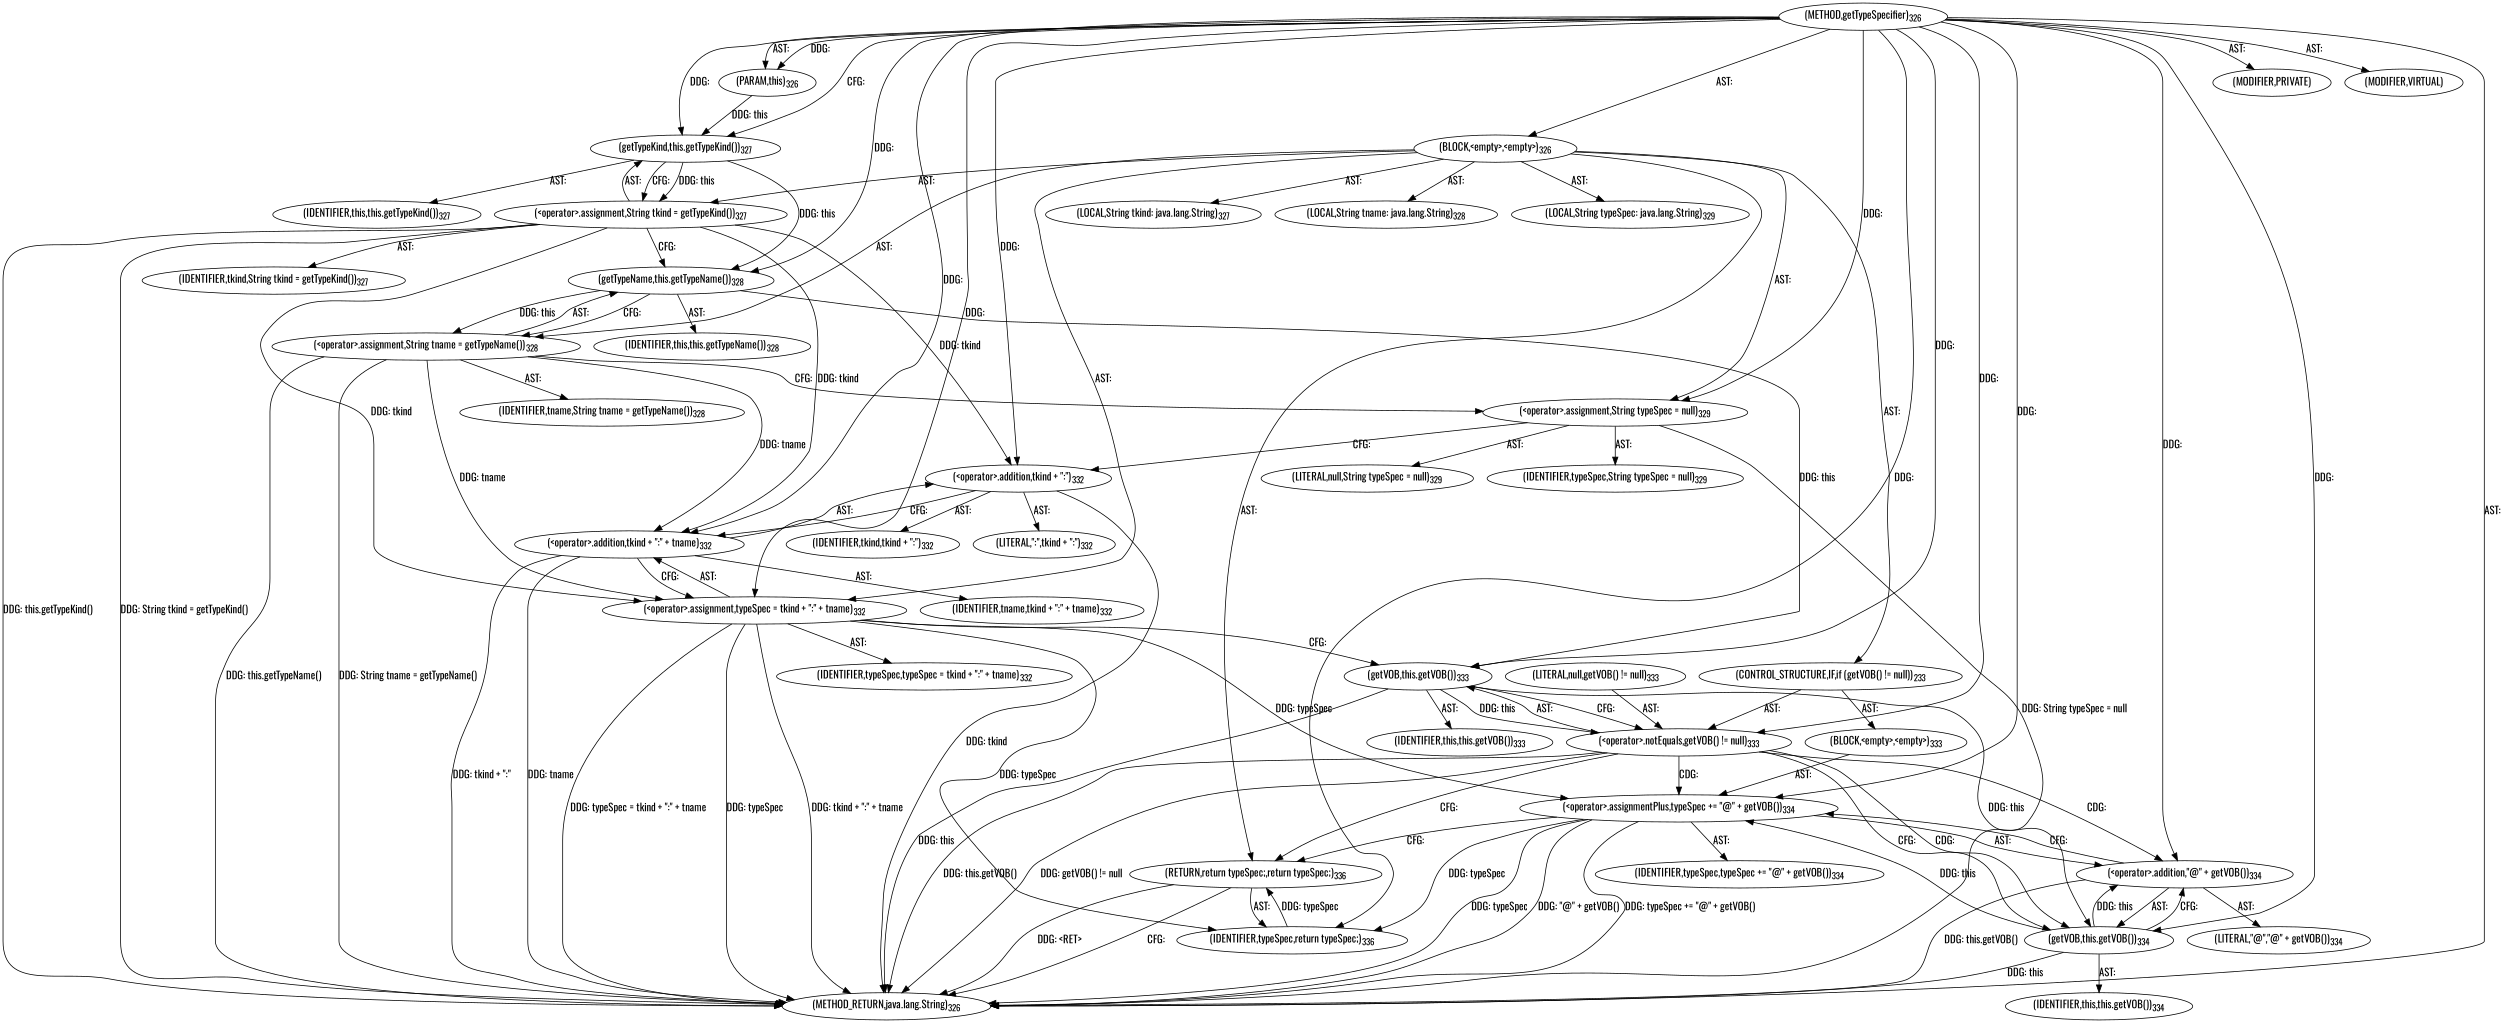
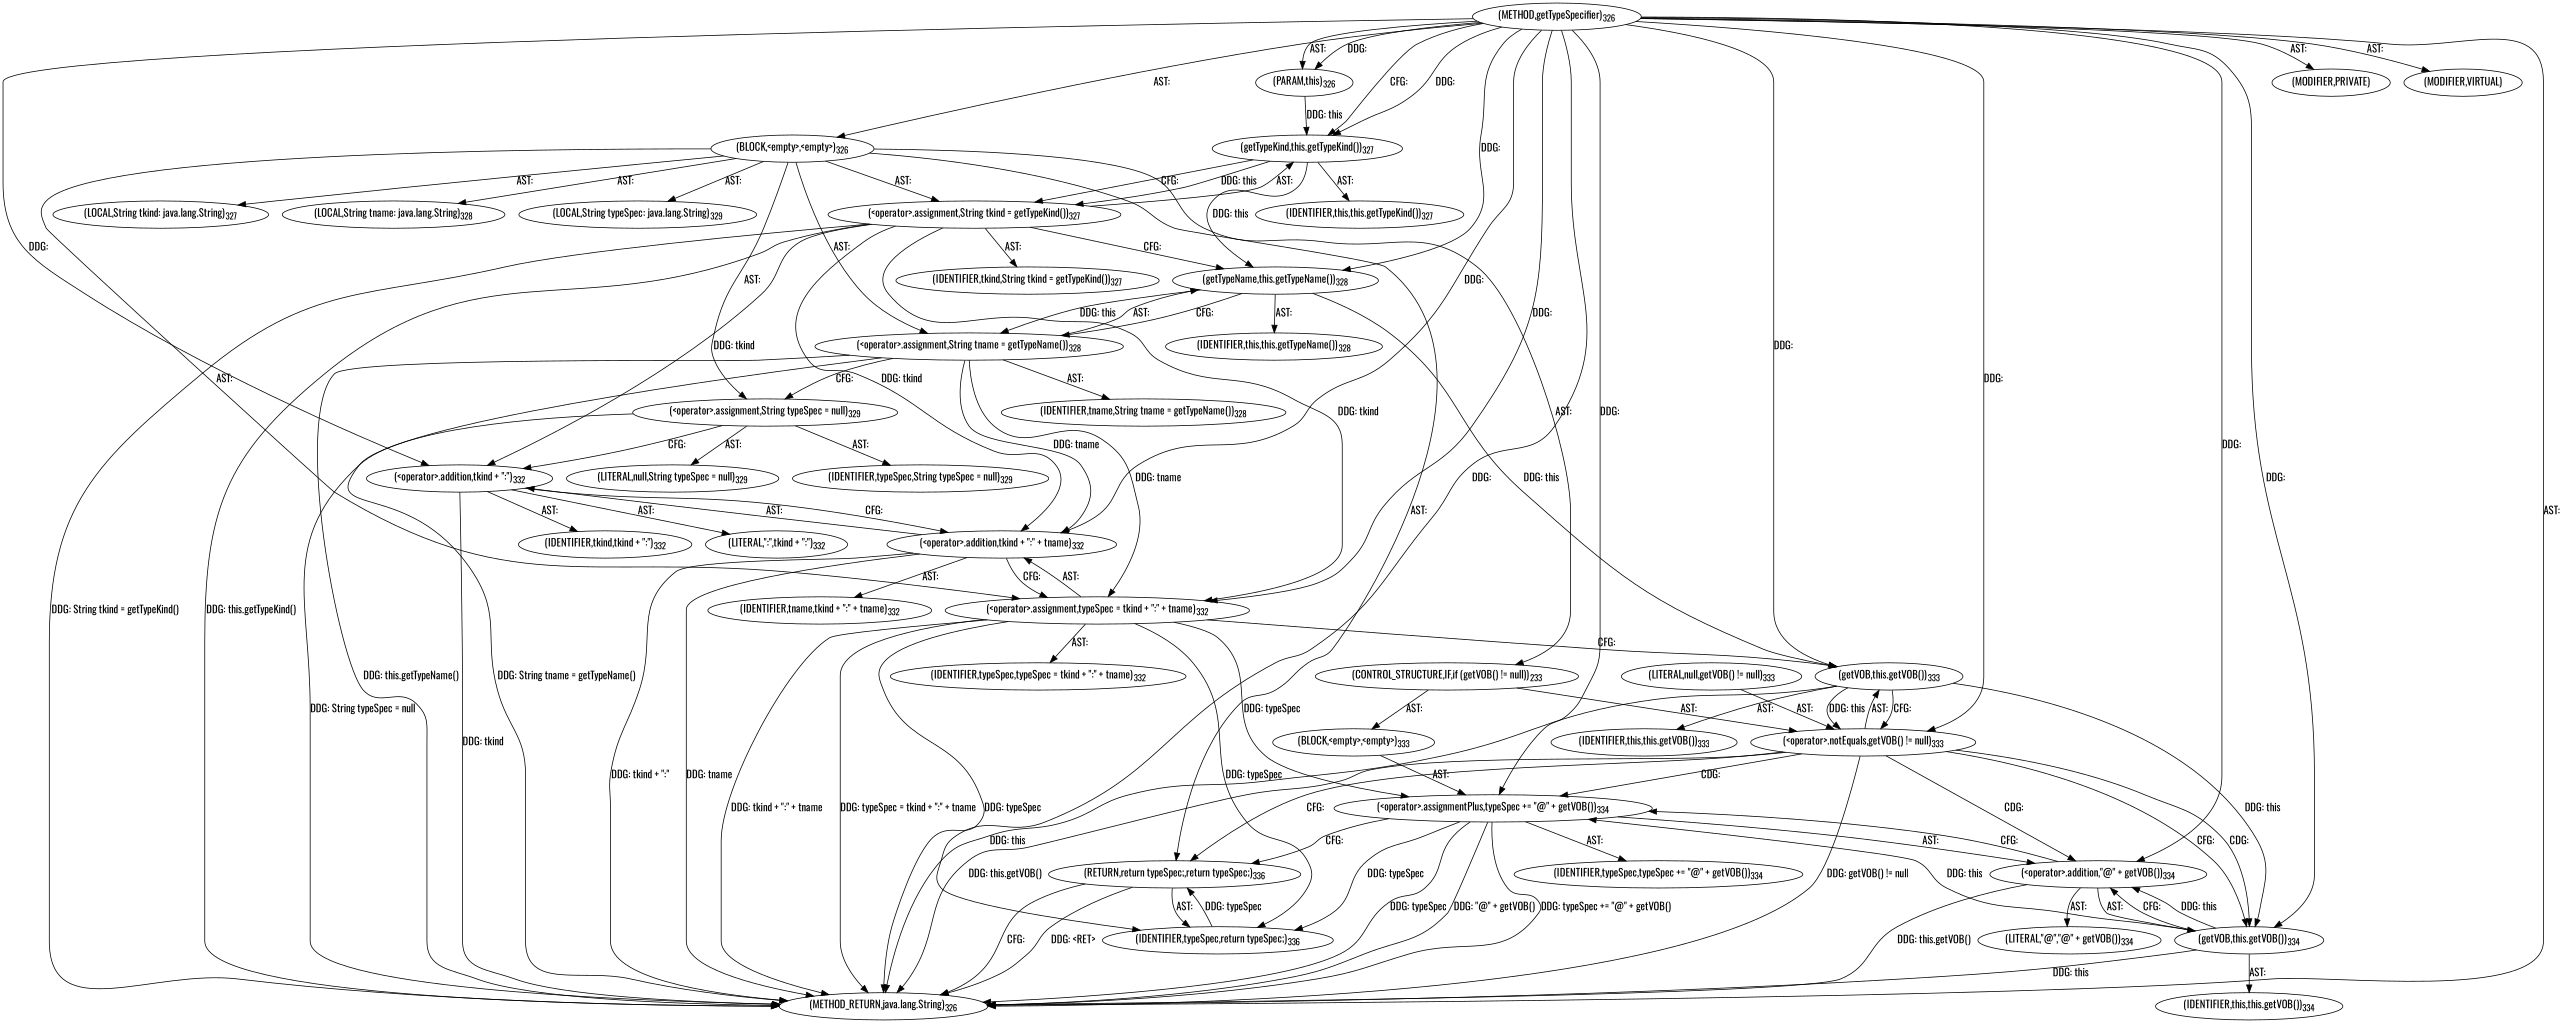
edge "(METHOD,getTypeSpecifier)" -> "(<operator>.assignment,String typeSpec = null)": removed, label "DDG:"
